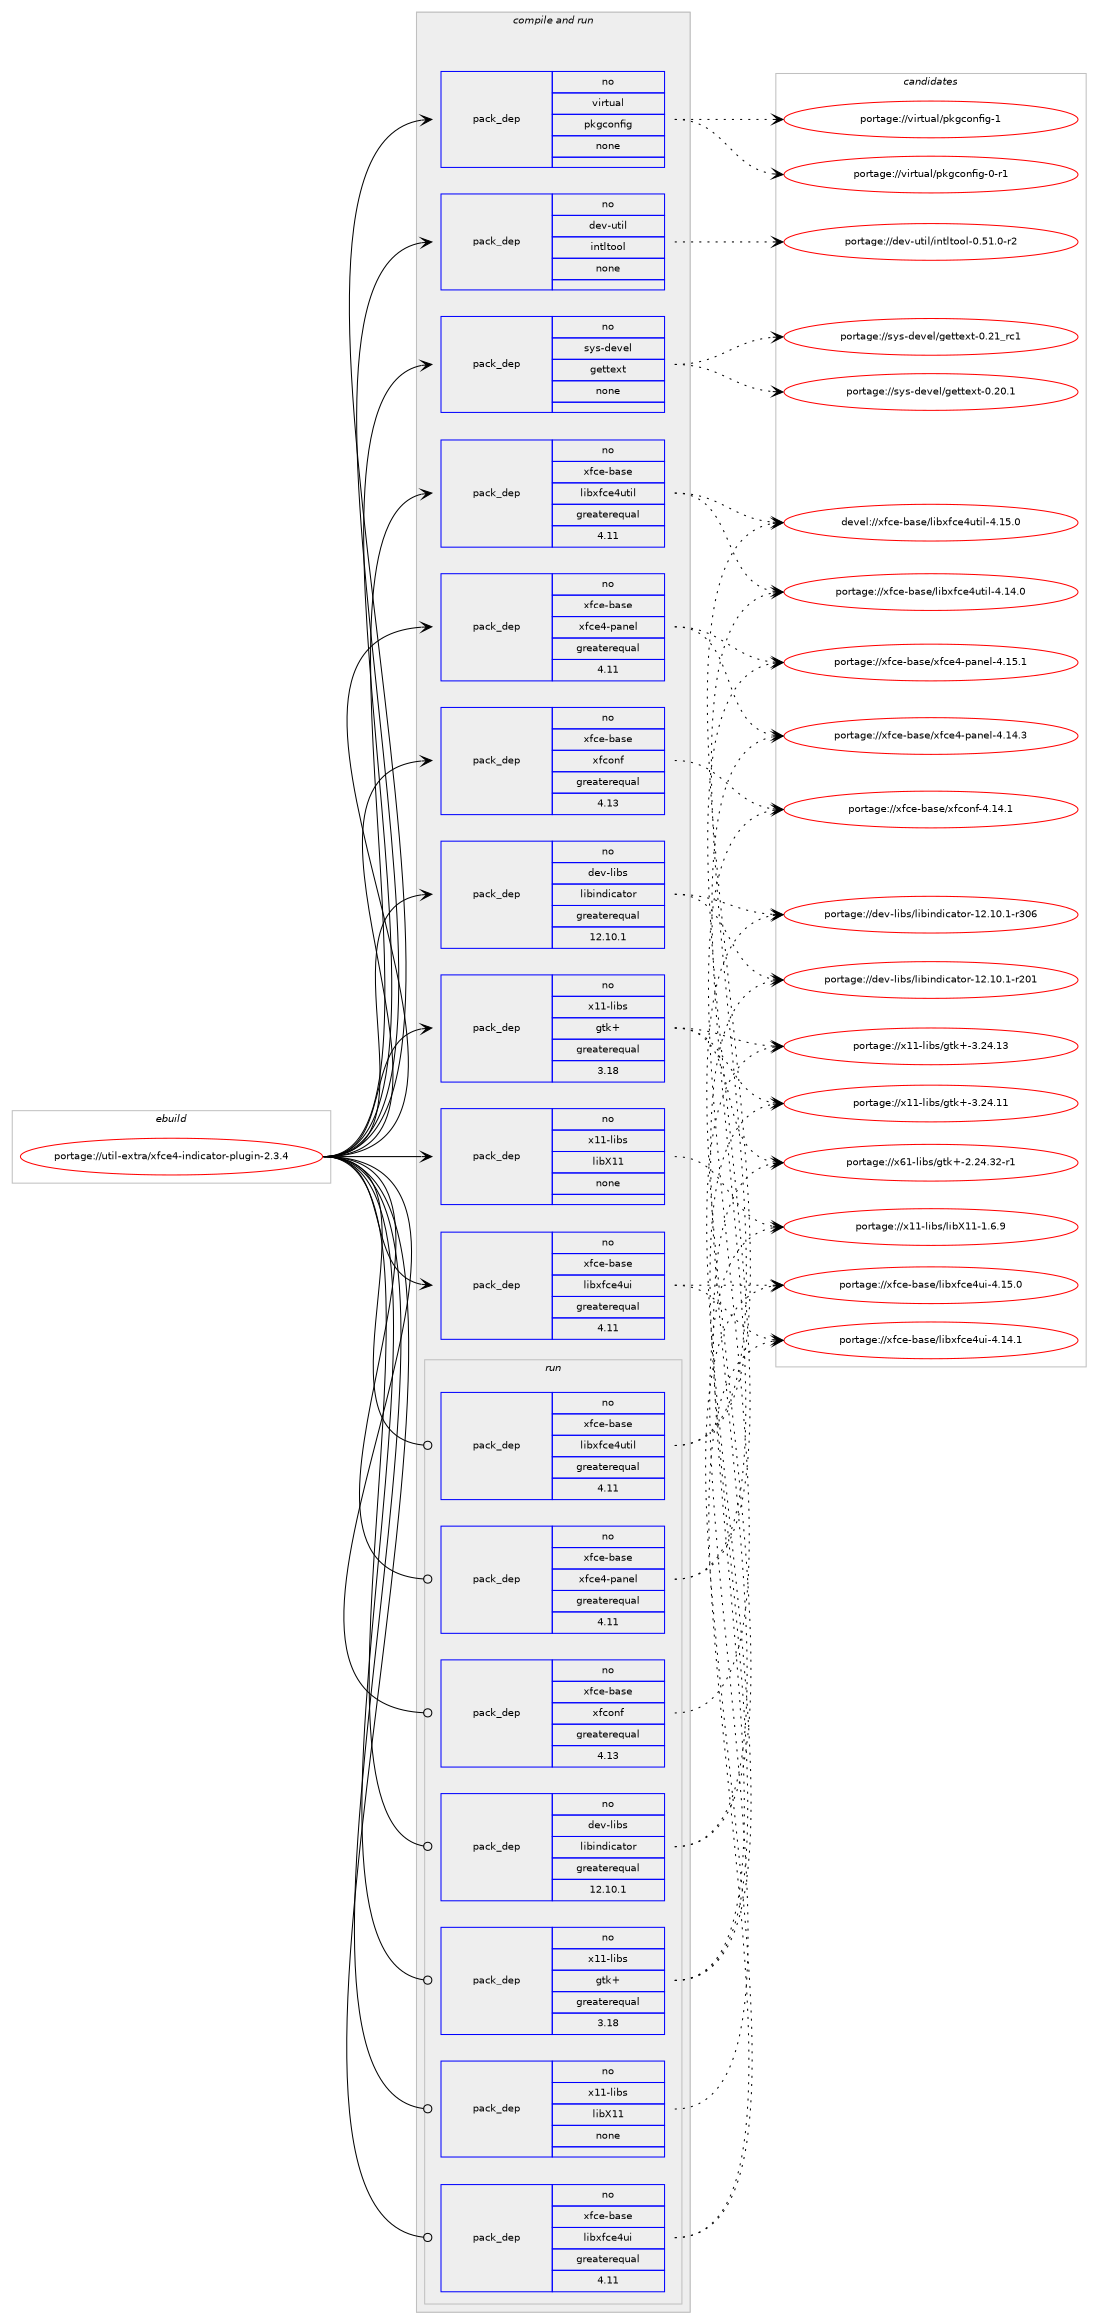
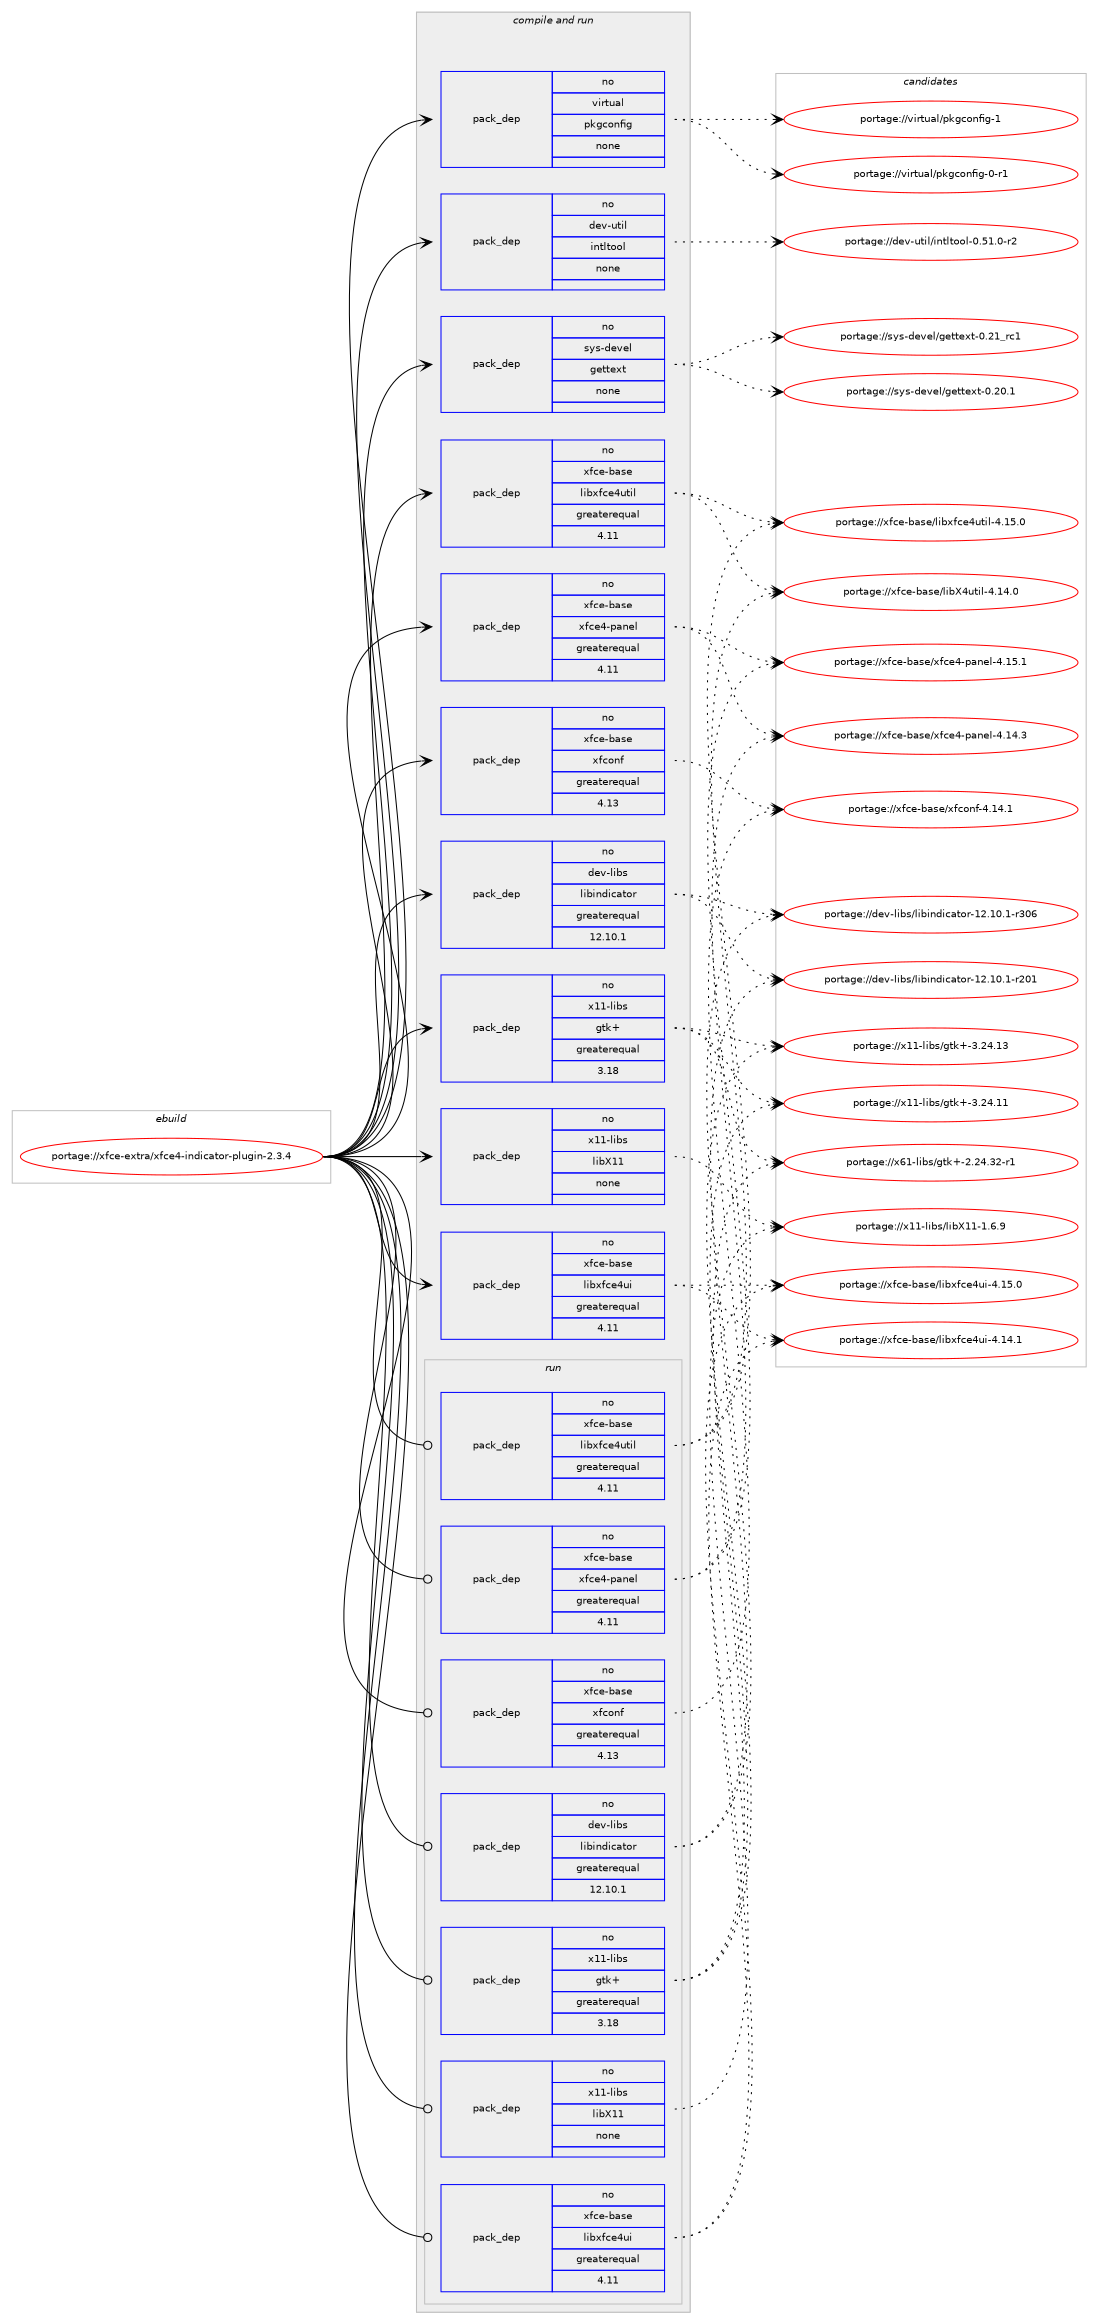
node "devel://xfce-base/libxfce4util-4.15.0": label "devel://xfce-base/libxfce4util-4.15.0" -> "portage://xfce-base/libxfce4util-4.15.0"
node "portage://xfce-base/libxfce4util-4.14.0": label "portage://xfce-base/libxfce4util-4.14.0" -> "portage://xfce-base/libX4util-4.14.0"
node "portage://util-extra/xfce4-indicator-plugin-2.3.4": label "portage://util-extra/xfce4-indicator-plugin-2.3.4" -> "portage://xfce-extra/xfce4-indicator-plugin-2.3.4"
